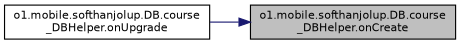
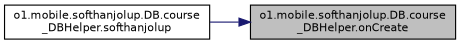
node "o1.mobile.softhanjolup.DB.course _DBHelper.onUpgrade": label "o1.mobile.softhanjolup.DB.course _DBHelper.onUpgrade" -> "o1.mobile.softhanjolup.DB.course _DBHelper.softhanjolup"
